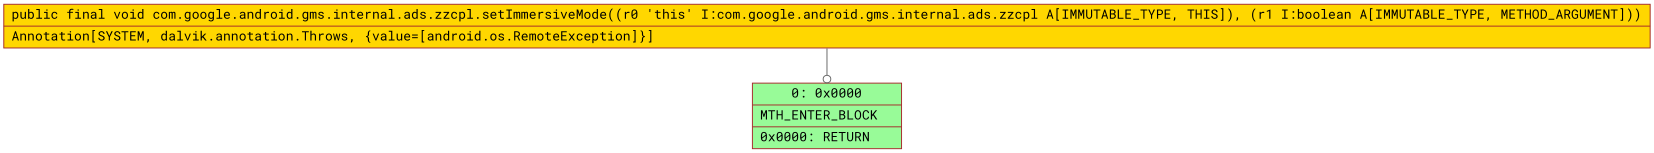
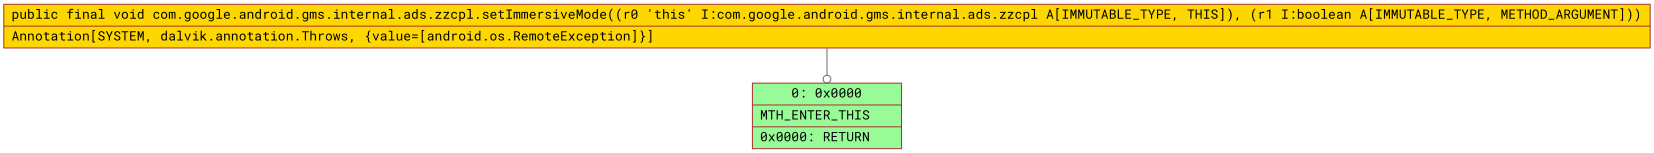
node "0: 0x0000": text "MTH_ENTER_BLOCK" -> "MTH_ENTER_THIS"
